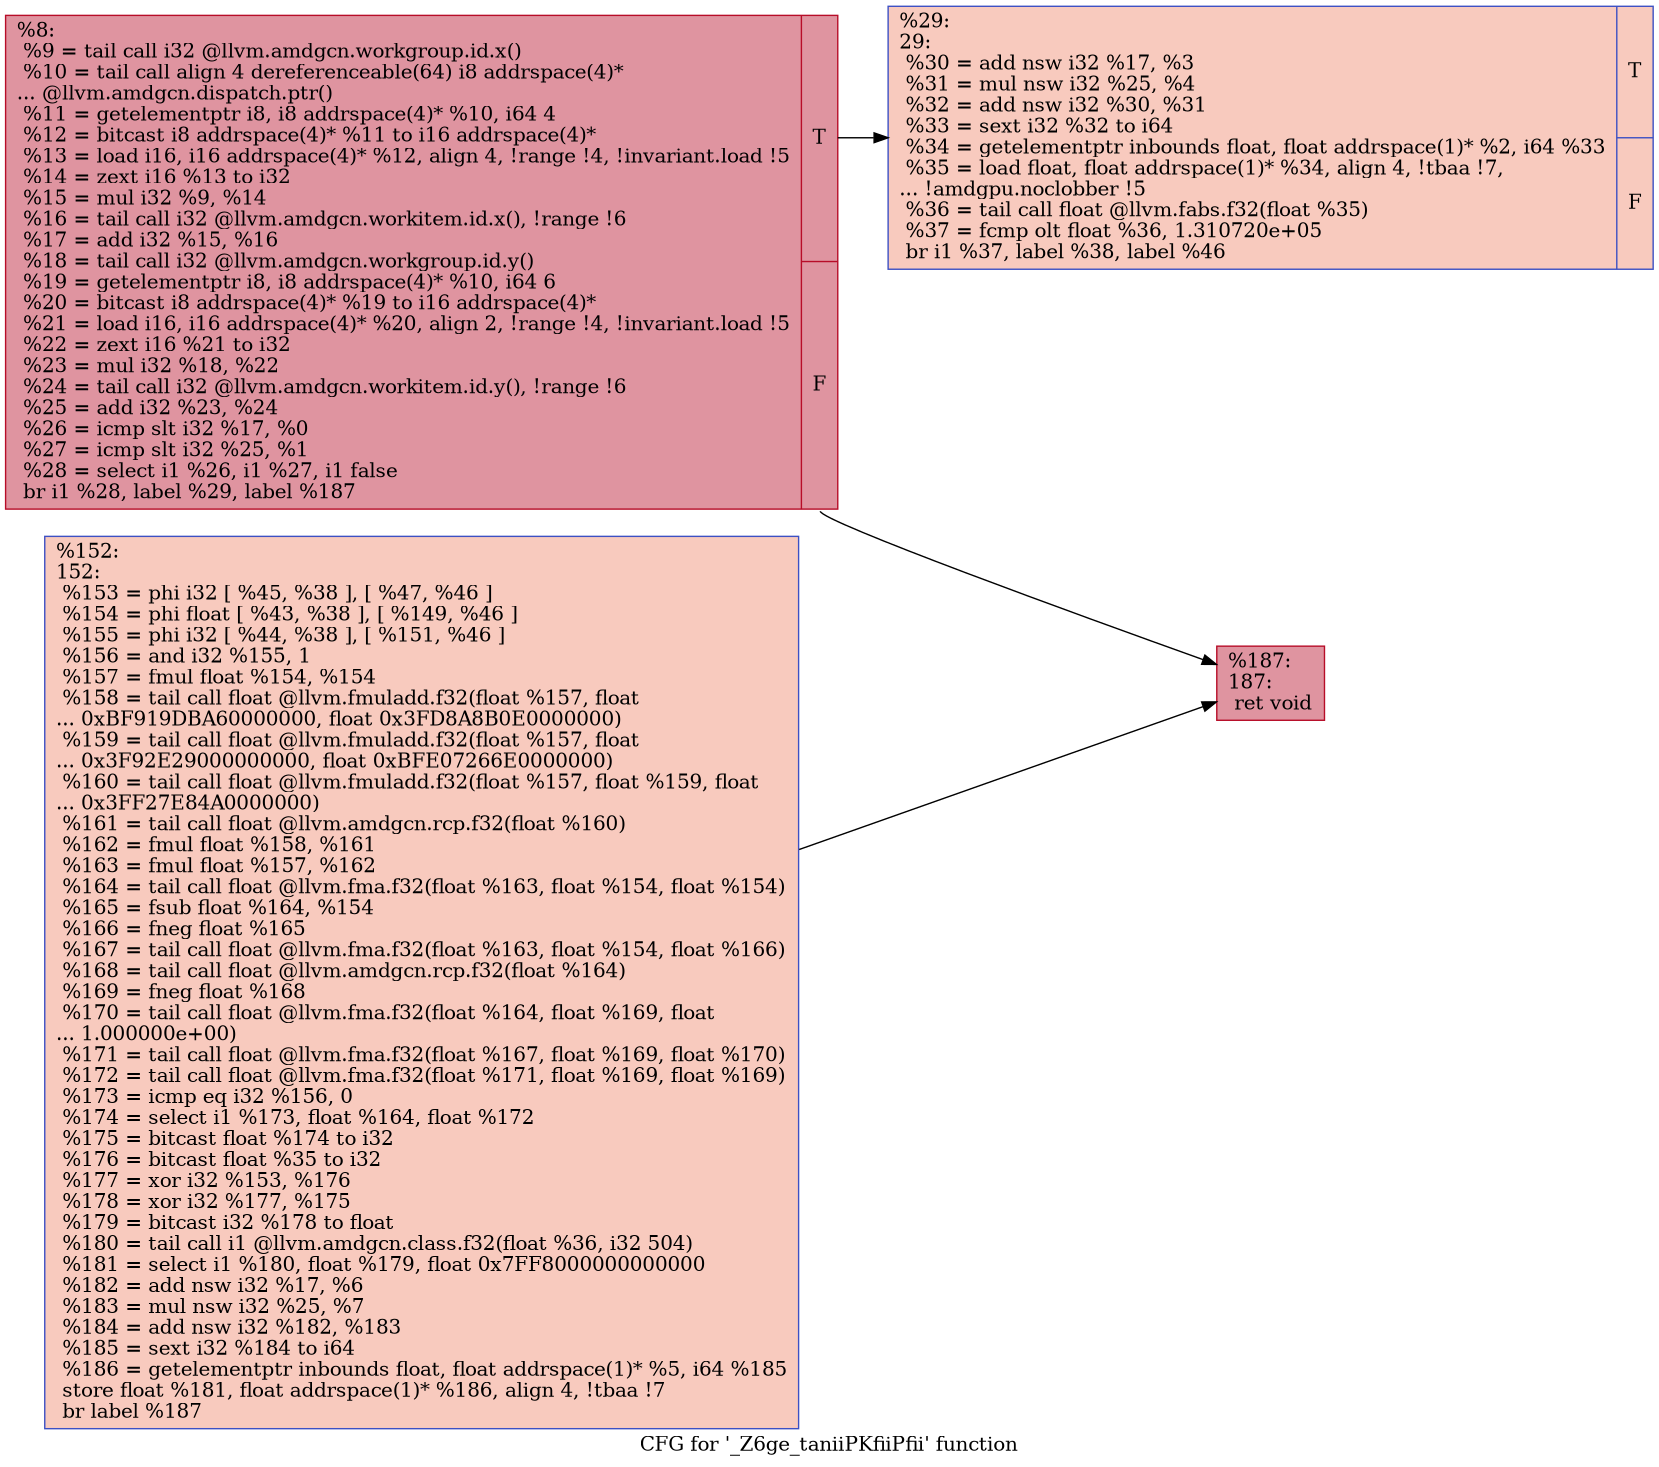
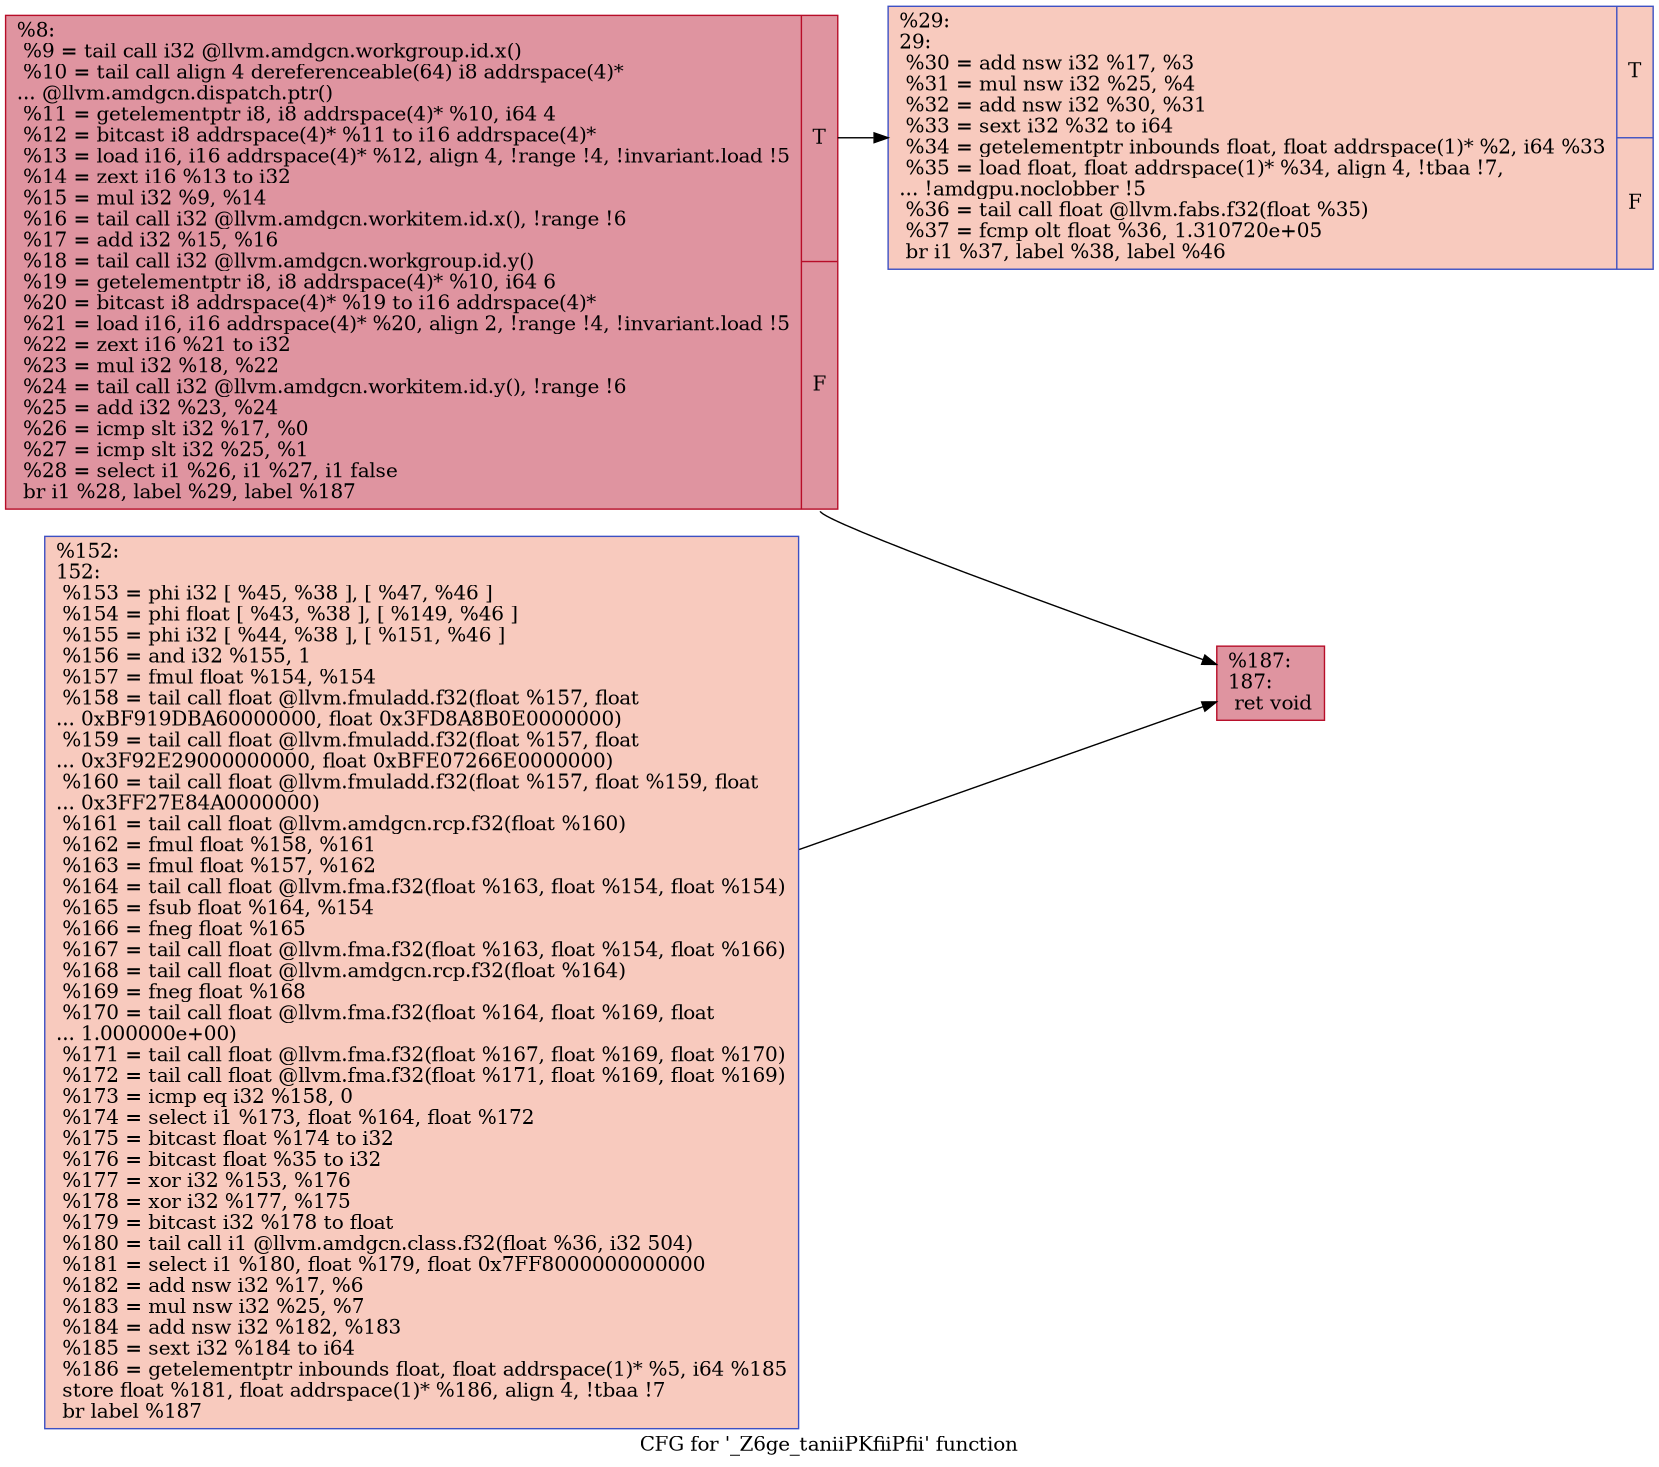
node "%152:": text "%173 = icmp eq i32 %156, 0" -> "%173 = icmp eq i32 %158, 0"
